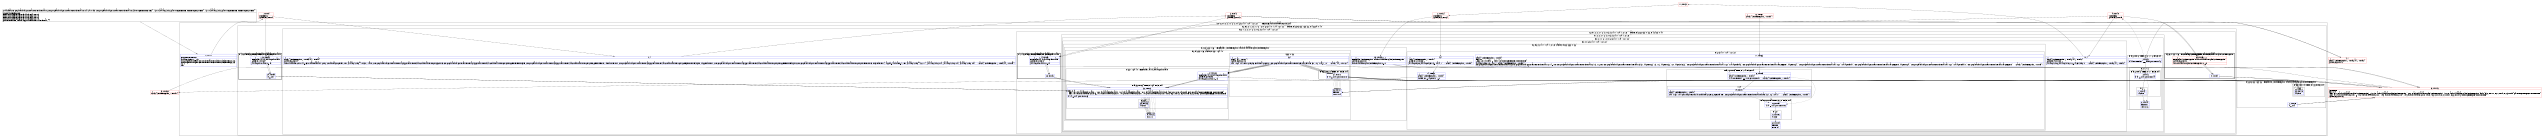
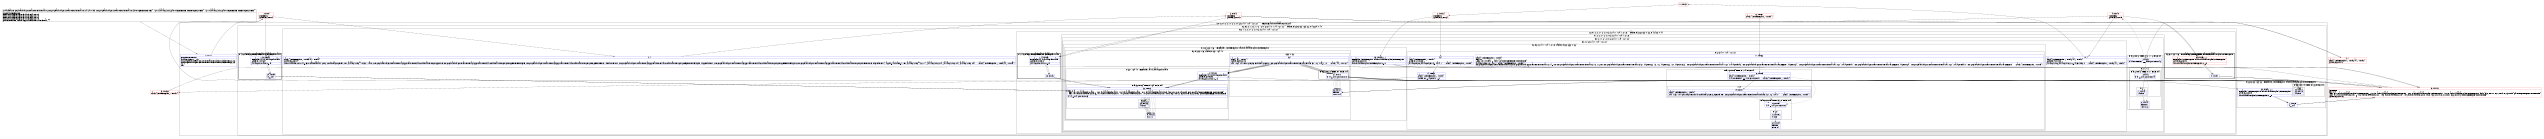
node "30: 0x00ff": added
